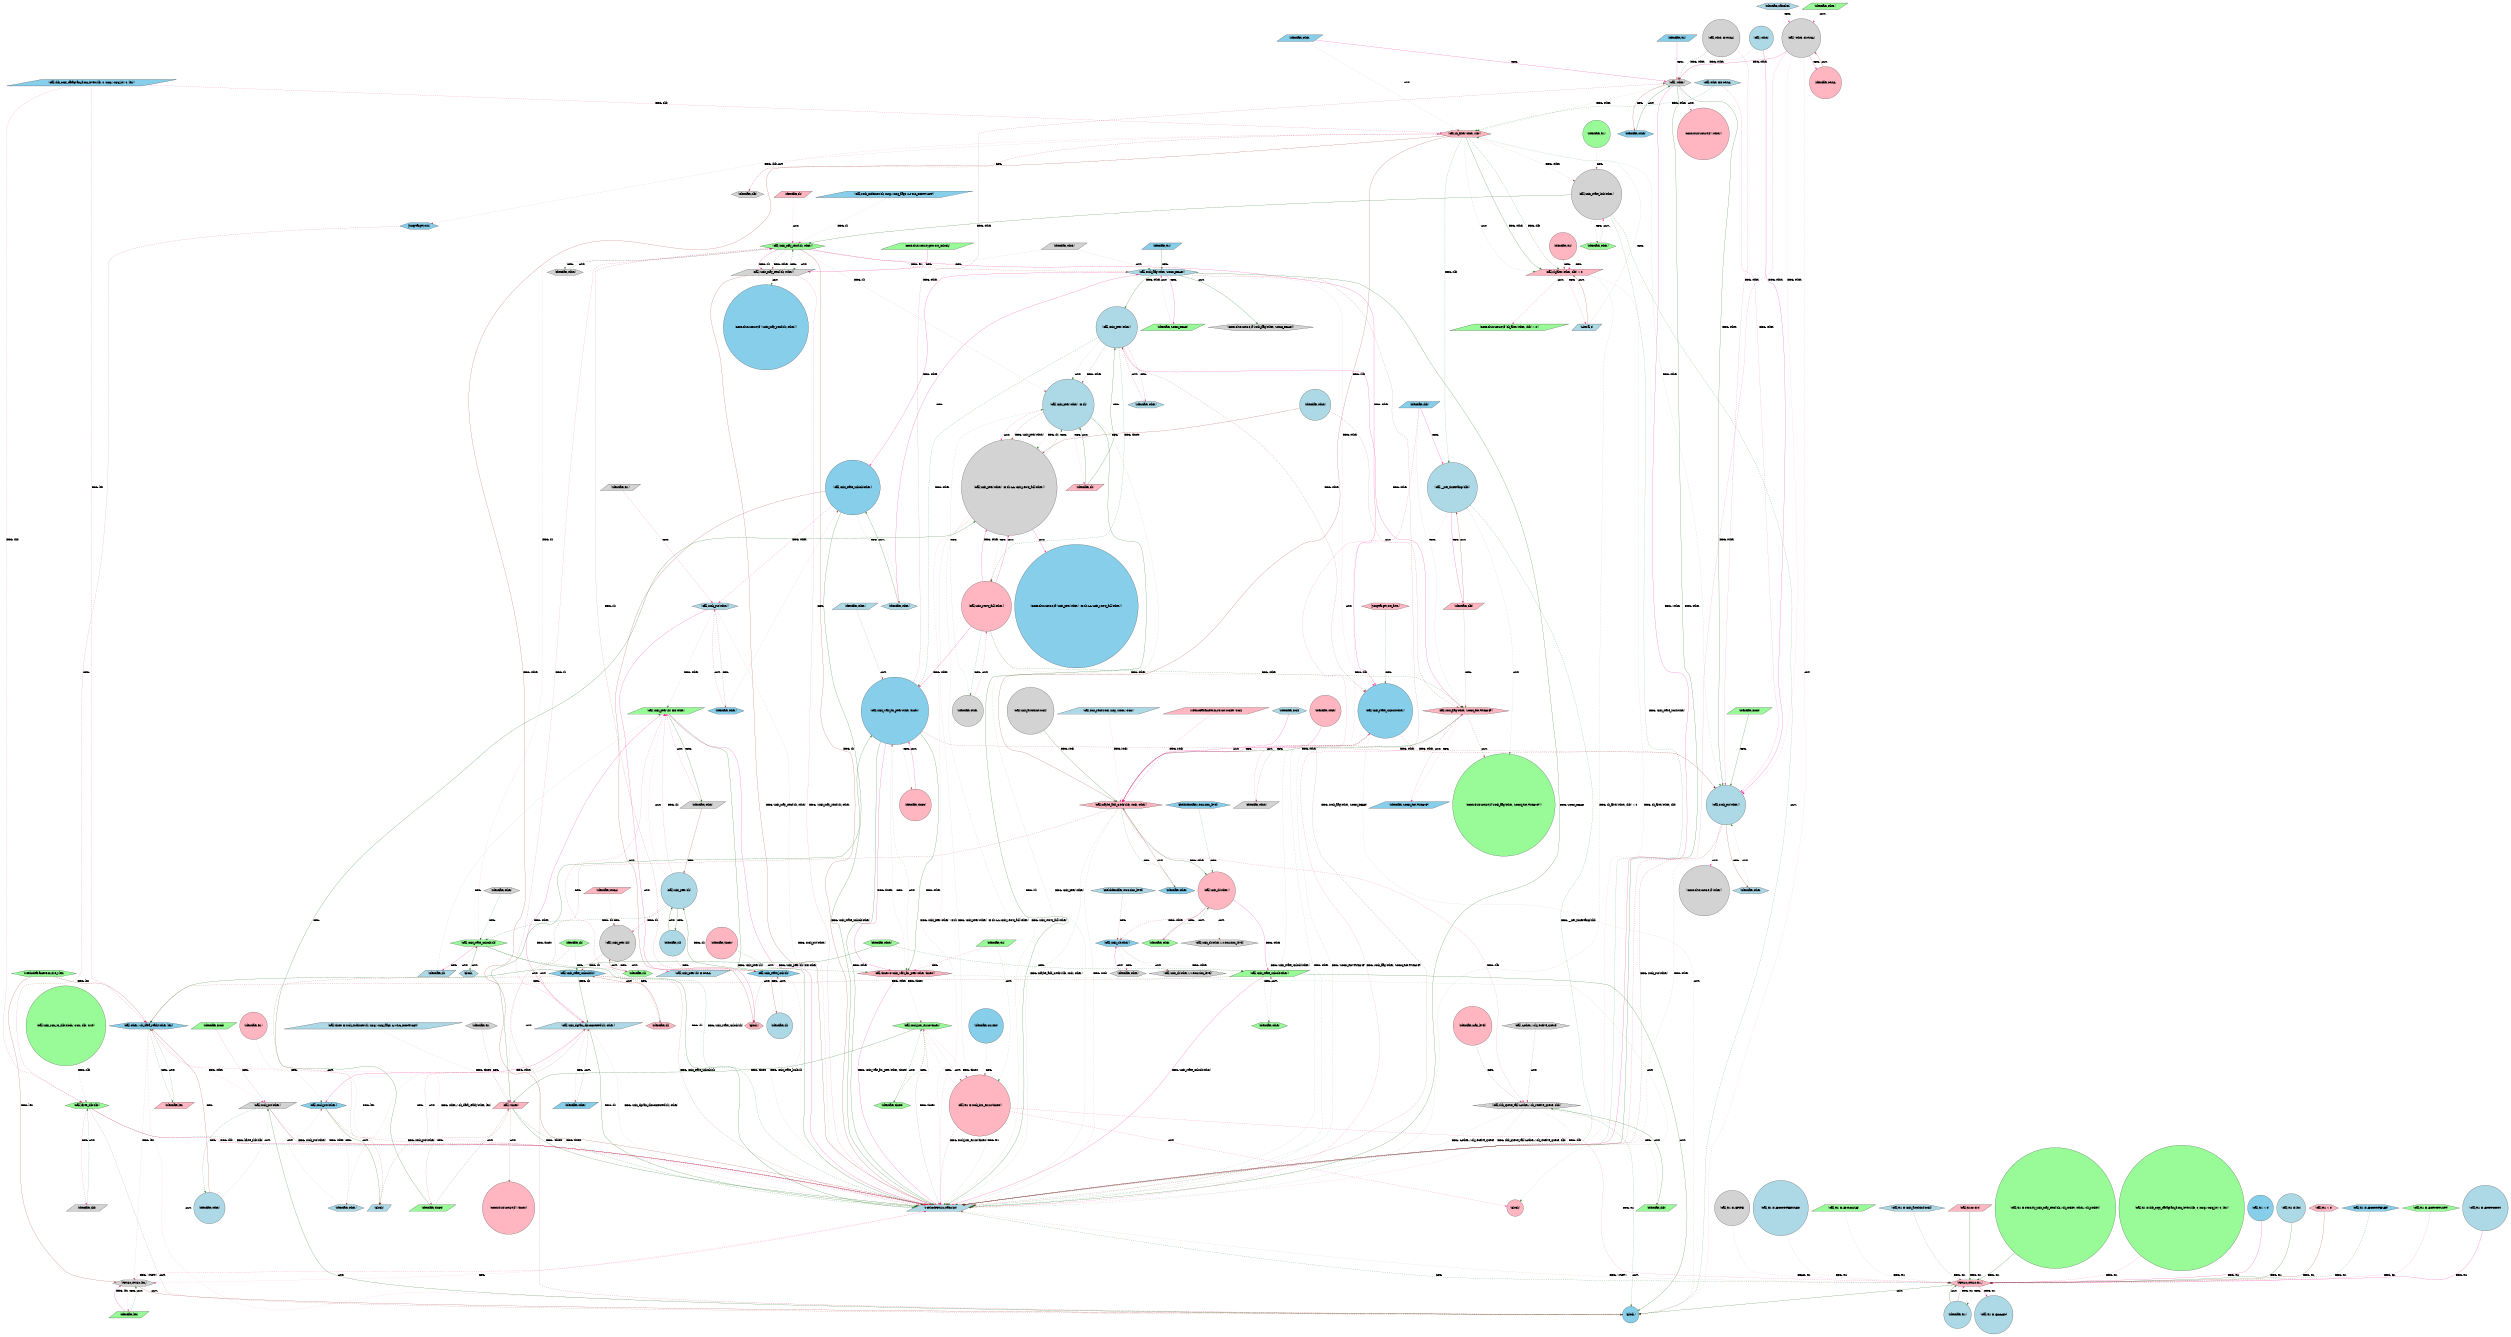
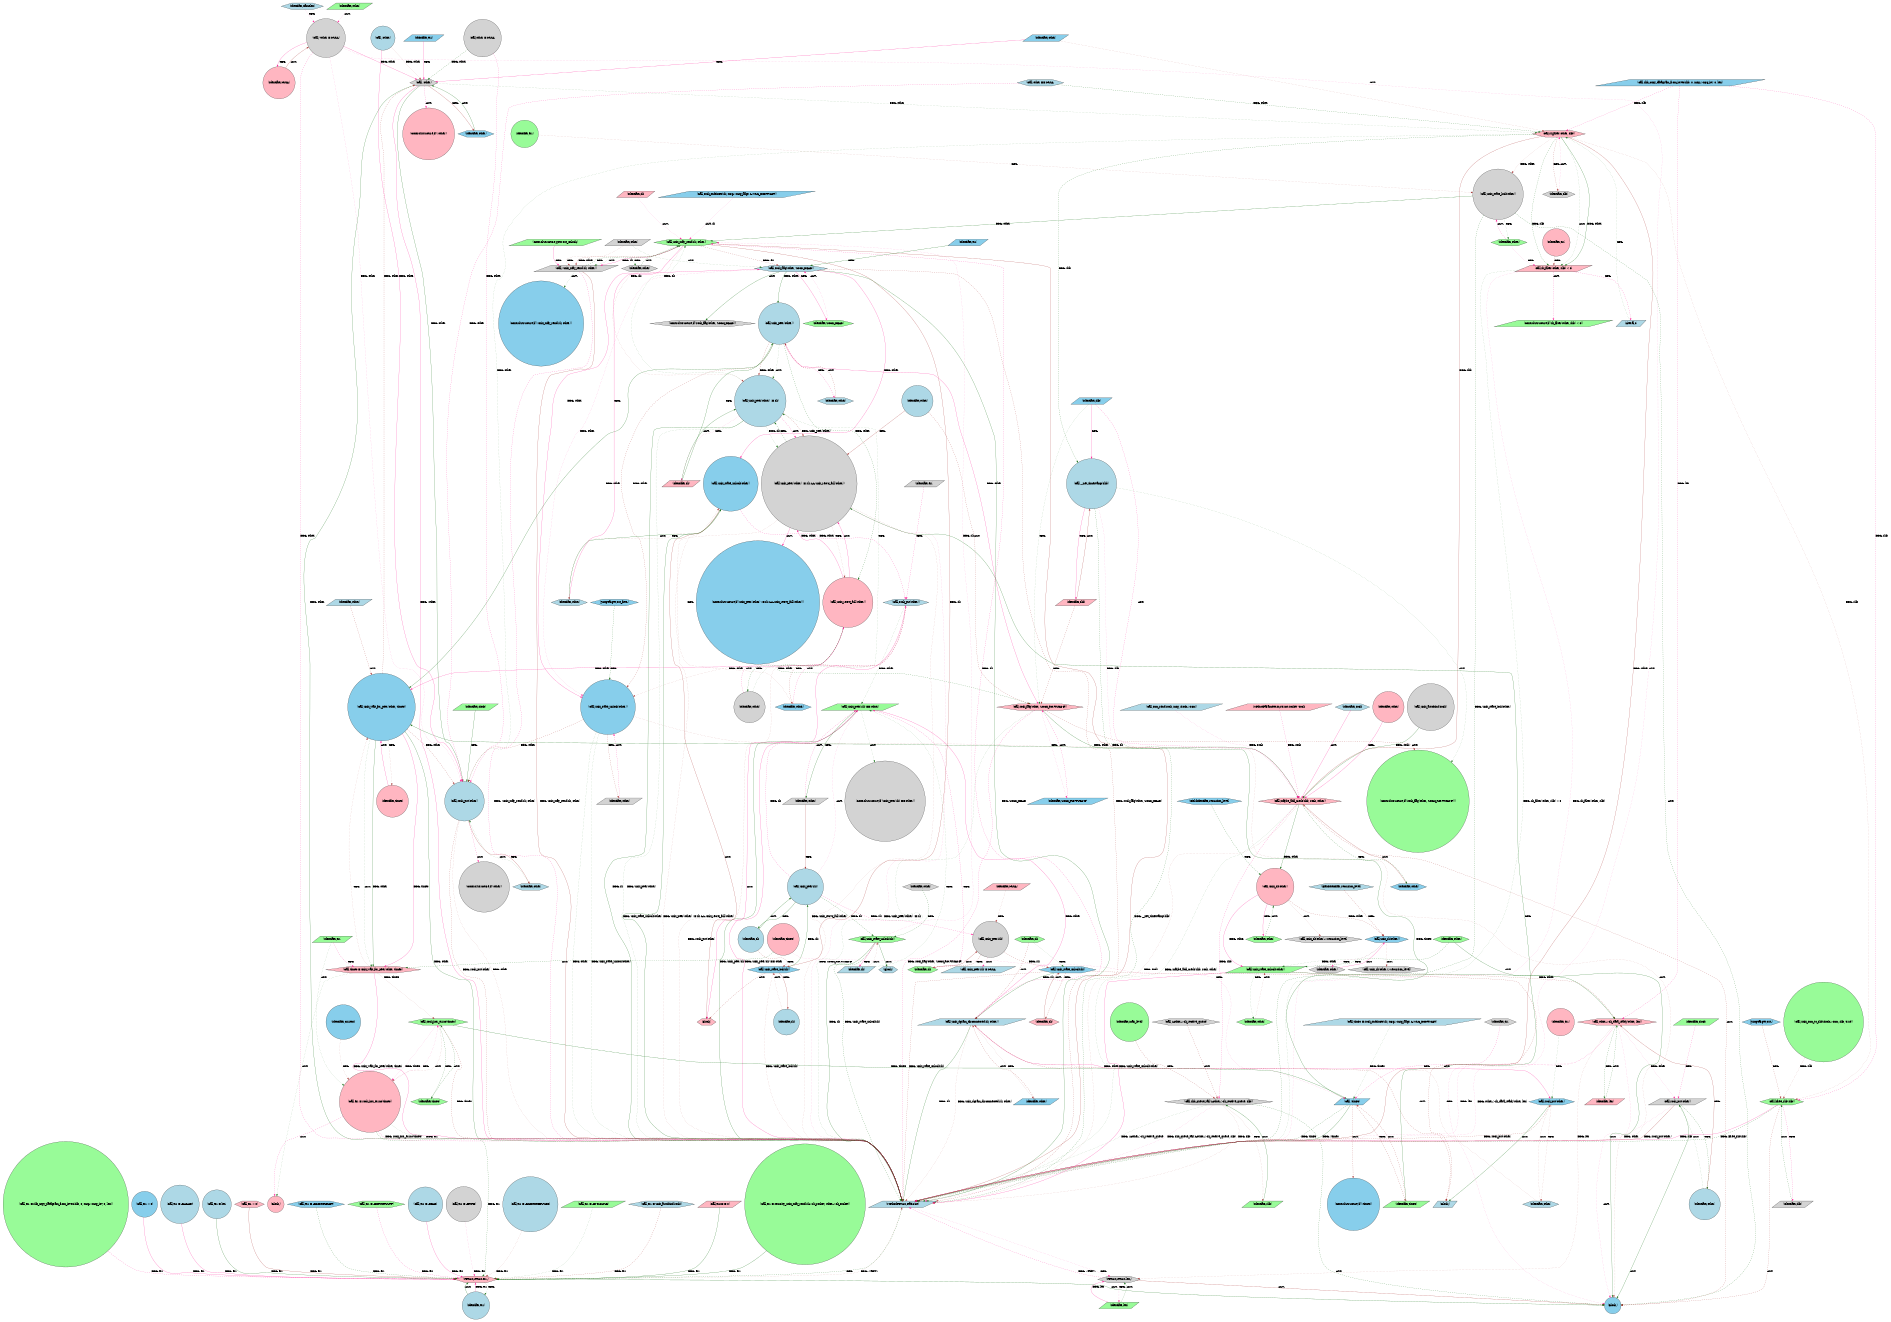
edge "(Call,sk_filter(other, skb))" -> "(JumpTarget,out:)": now "(Call,sk_filter(other, skb))" -> "(Call,kfree_skb(skb))"
edge "(Call,sock_sndtimeo(sk, msg->msg_flags & MSG_DONTWAIT))" -> "(Call,unix_may_send(sk, other))": label "DDG: sk" -> "AST: sk"
edge "(Literal,0)" -> "(Call,sk_filter(other, skb) < 0)": removed, label "AST:"
node "(Identifier,SOCK_DEAD)": shape parallelogram -> hexagon
edge "(Call,unix_peer(other) != sk)" -> "(Call,unix_may_send(sk, other))": added, label "DDG: sk"
edge "(Call,unix_peer(other))" -> "(Call,unix_recvq_full(other))": label "DDG: timeo" -> "DDG: other"
edge "(Call,unix_peer(other))" -> "(Call,unix_wait_for_peer(other, timeo))": style dashed -> solid
edge "(Call,unix_may_send(sk, other))" -> "(Call,unix_state_lock(sk))": style dashed -> solid
node "(JumpTarget,out_free:)": fillcolor lightpink -> skyblue
node "(ControlStructure,if (unix_peer(sk) == other))": added
node "(MethodParameterIn,size_t len)": removed
node "(Call,other->sk_data_ready(other, len))": fillcolor skyblue -> lightpink
node "(Identifier,max_level)": fillcolor lightpink -> palegreen
node "(Call,!timeo)": fillcolor lightpink -> skyblue
edge "(Call,err = sock_intr_errno(timeo))" -> "(Return,return err;)": color deeppink -> darkgreen
node "(ControlStructure,if (!timeo))": fillcolor lightpink -> skyblue
node "(Call,err = -ENOTCONN)": label "(Call,err = -ENOTCONN)" -> "(Call,err = -DEAD)"
edge "(Call,err = -EPIPE)" -> "(Return,return err;)": label "DEAD: err" -> "DDG: err"
edge "(Return,return err;)" -> "(Call,err = -EAGAIN)": reversed
